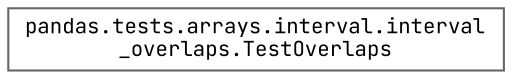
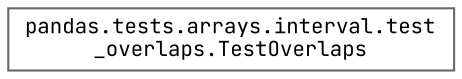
node "pandas.tests.arrays.interval.interval _overlaps.TestOverlaps": label "pandas.tests.arrays.interval.interval _overlaps.TestOverlaps" -> "pandas.tests.arrays.interval.test _overlaps.TestOverlaps"
